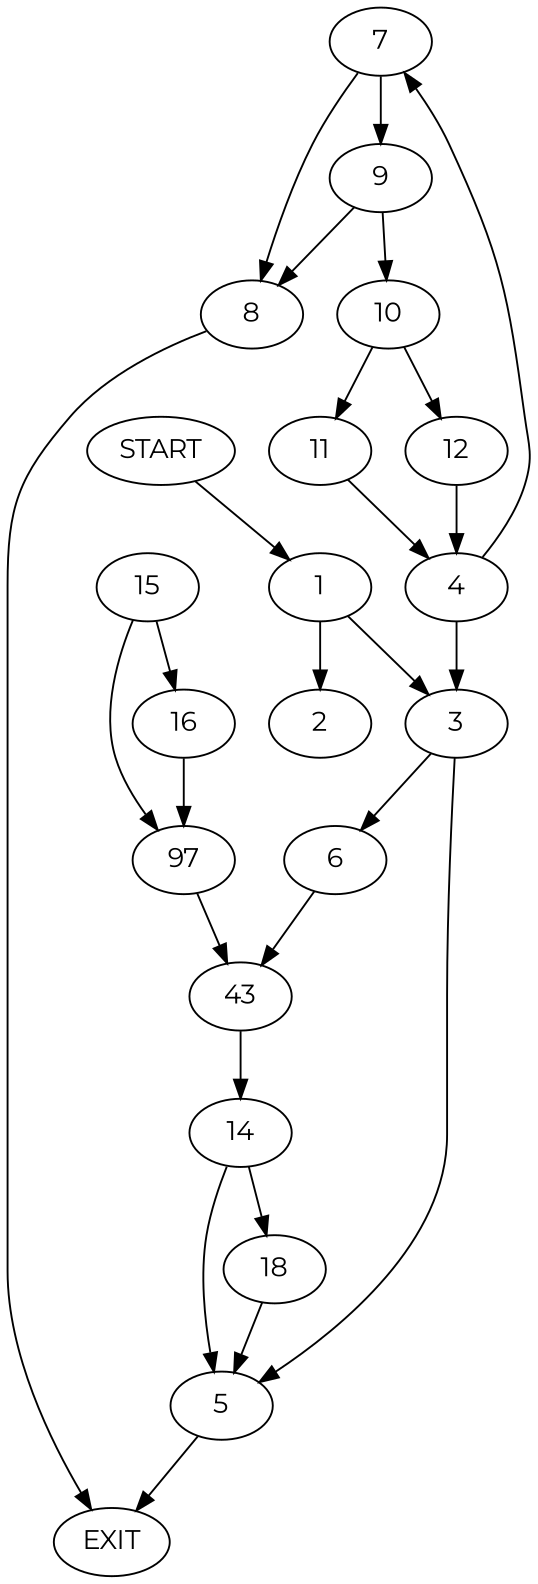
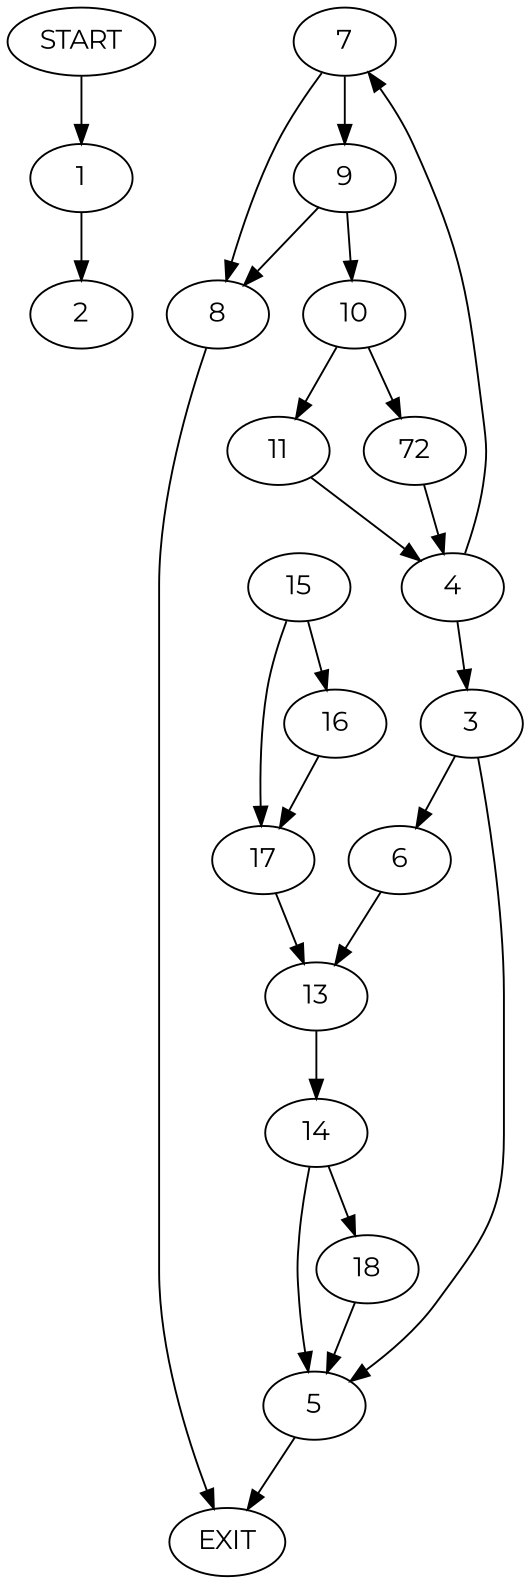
node "12": label "12" -> "72"
edge "1" -> "3": removed
node "97": label "97" -> "17"
node "43": label "43" -> "13"
